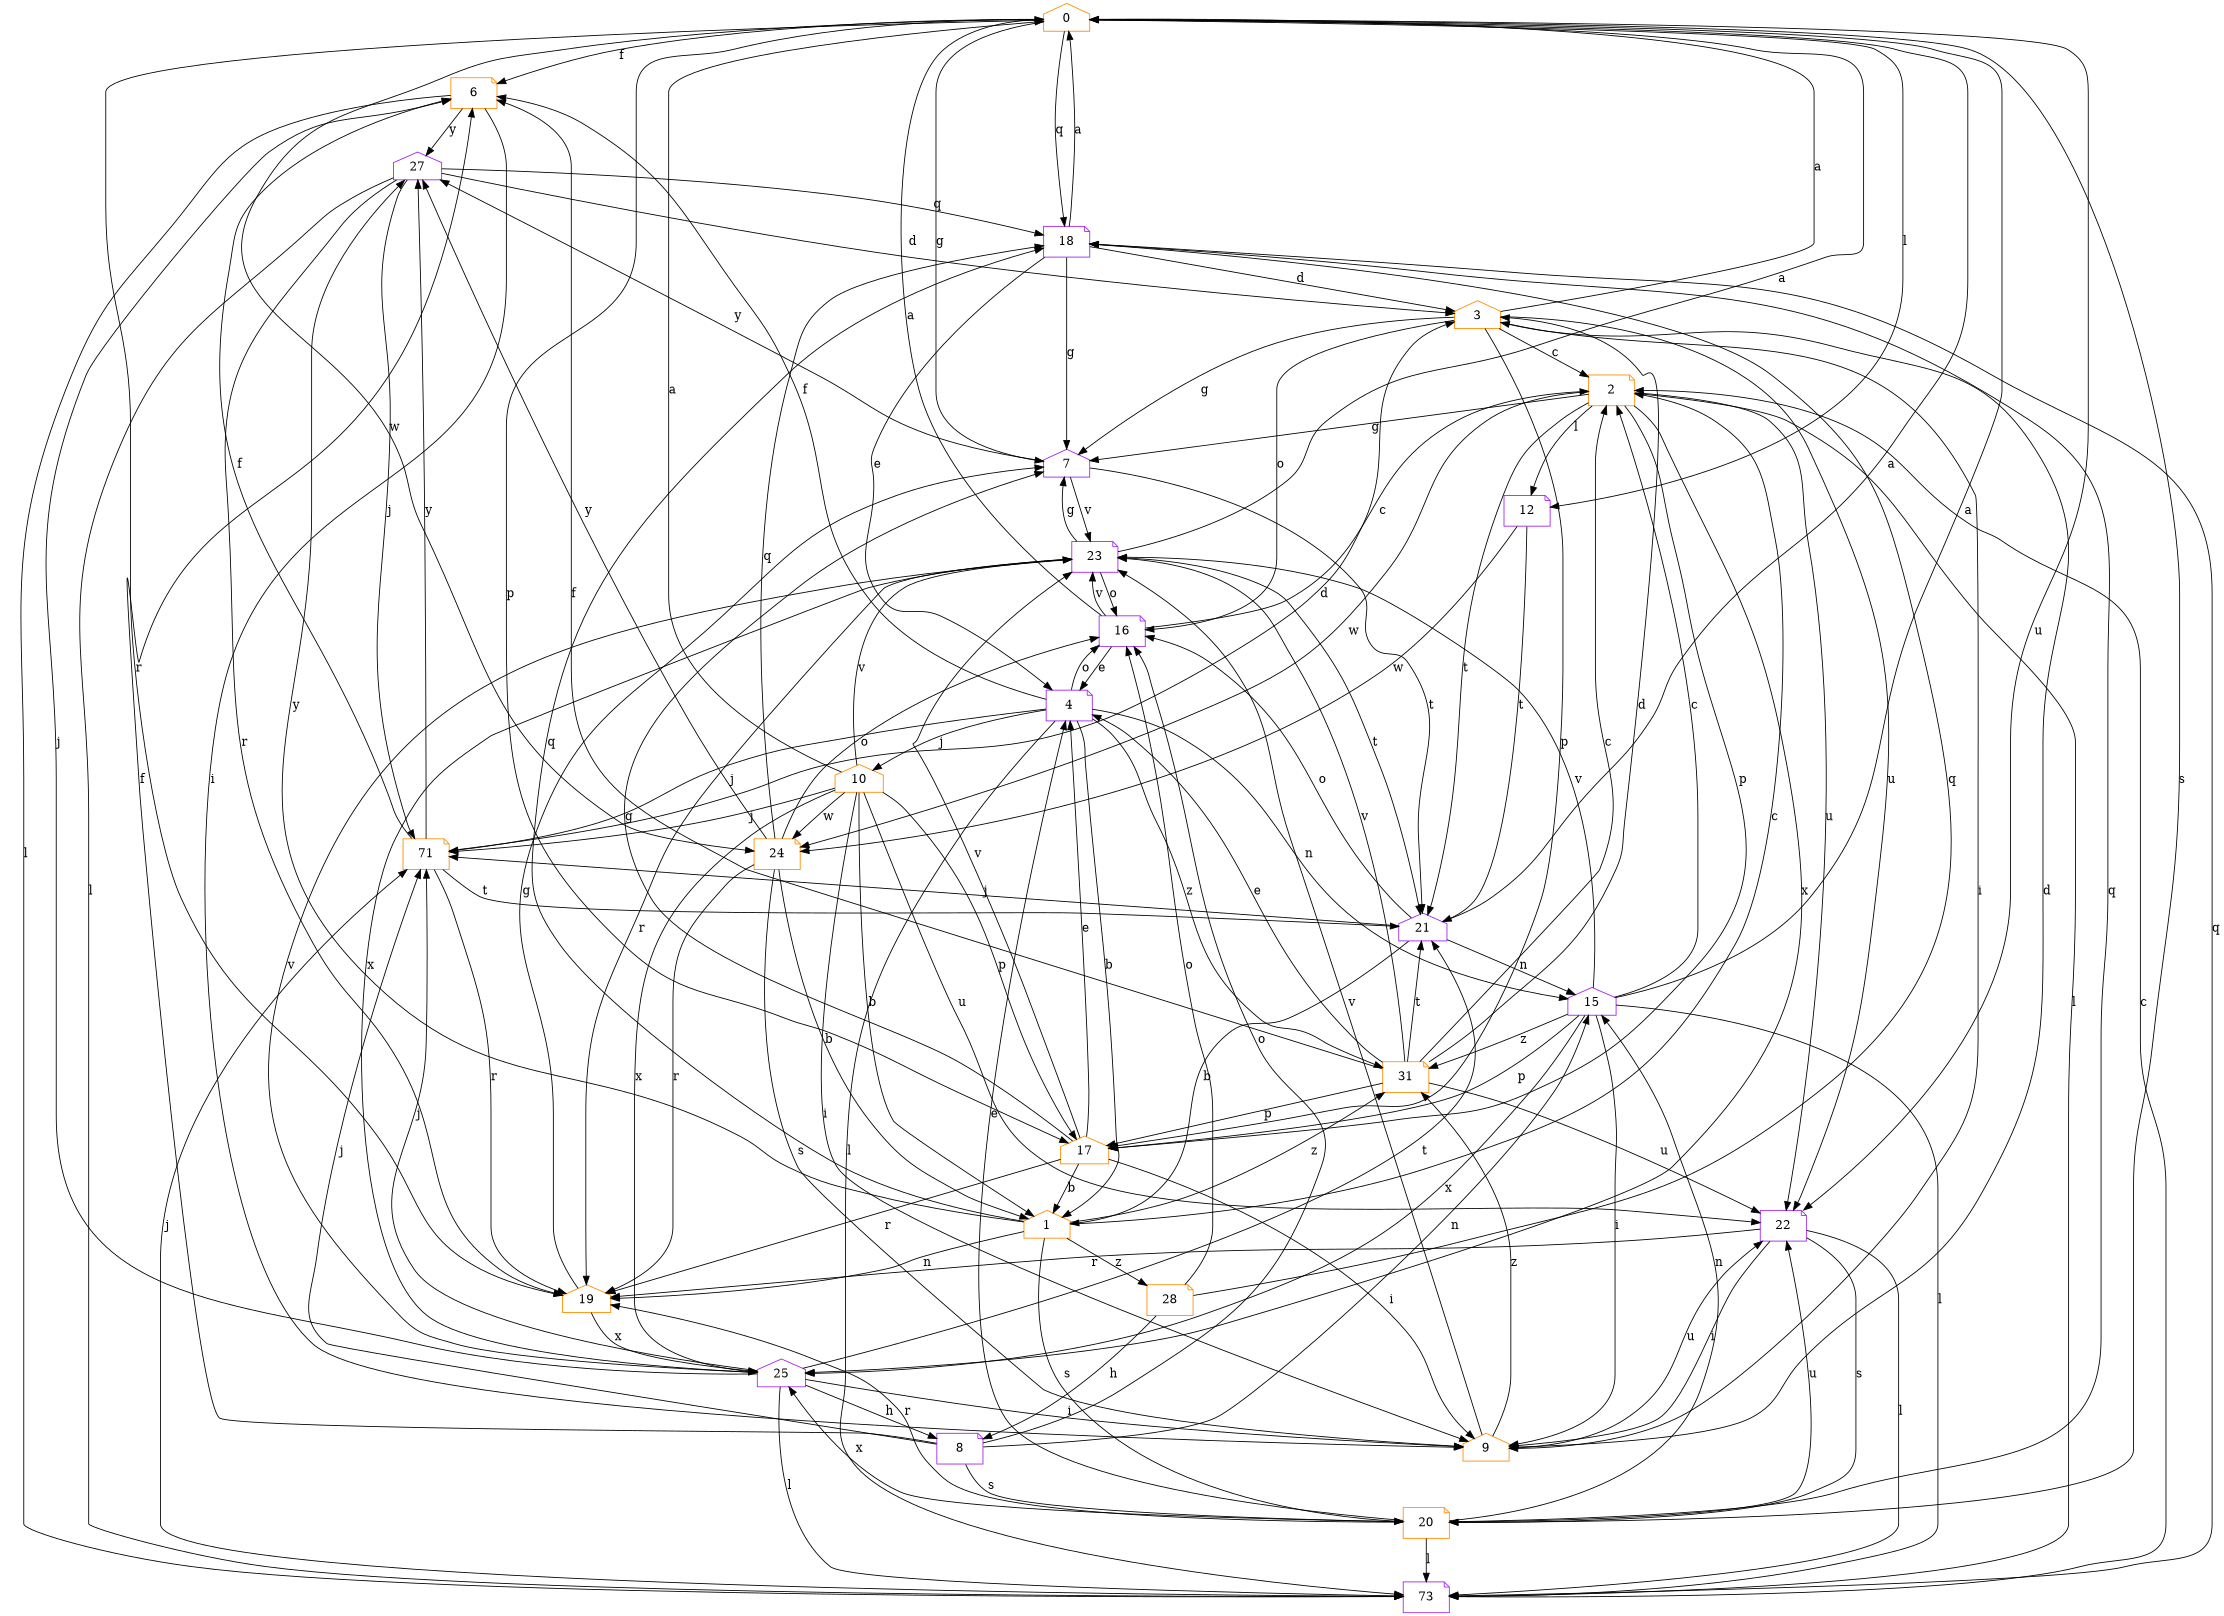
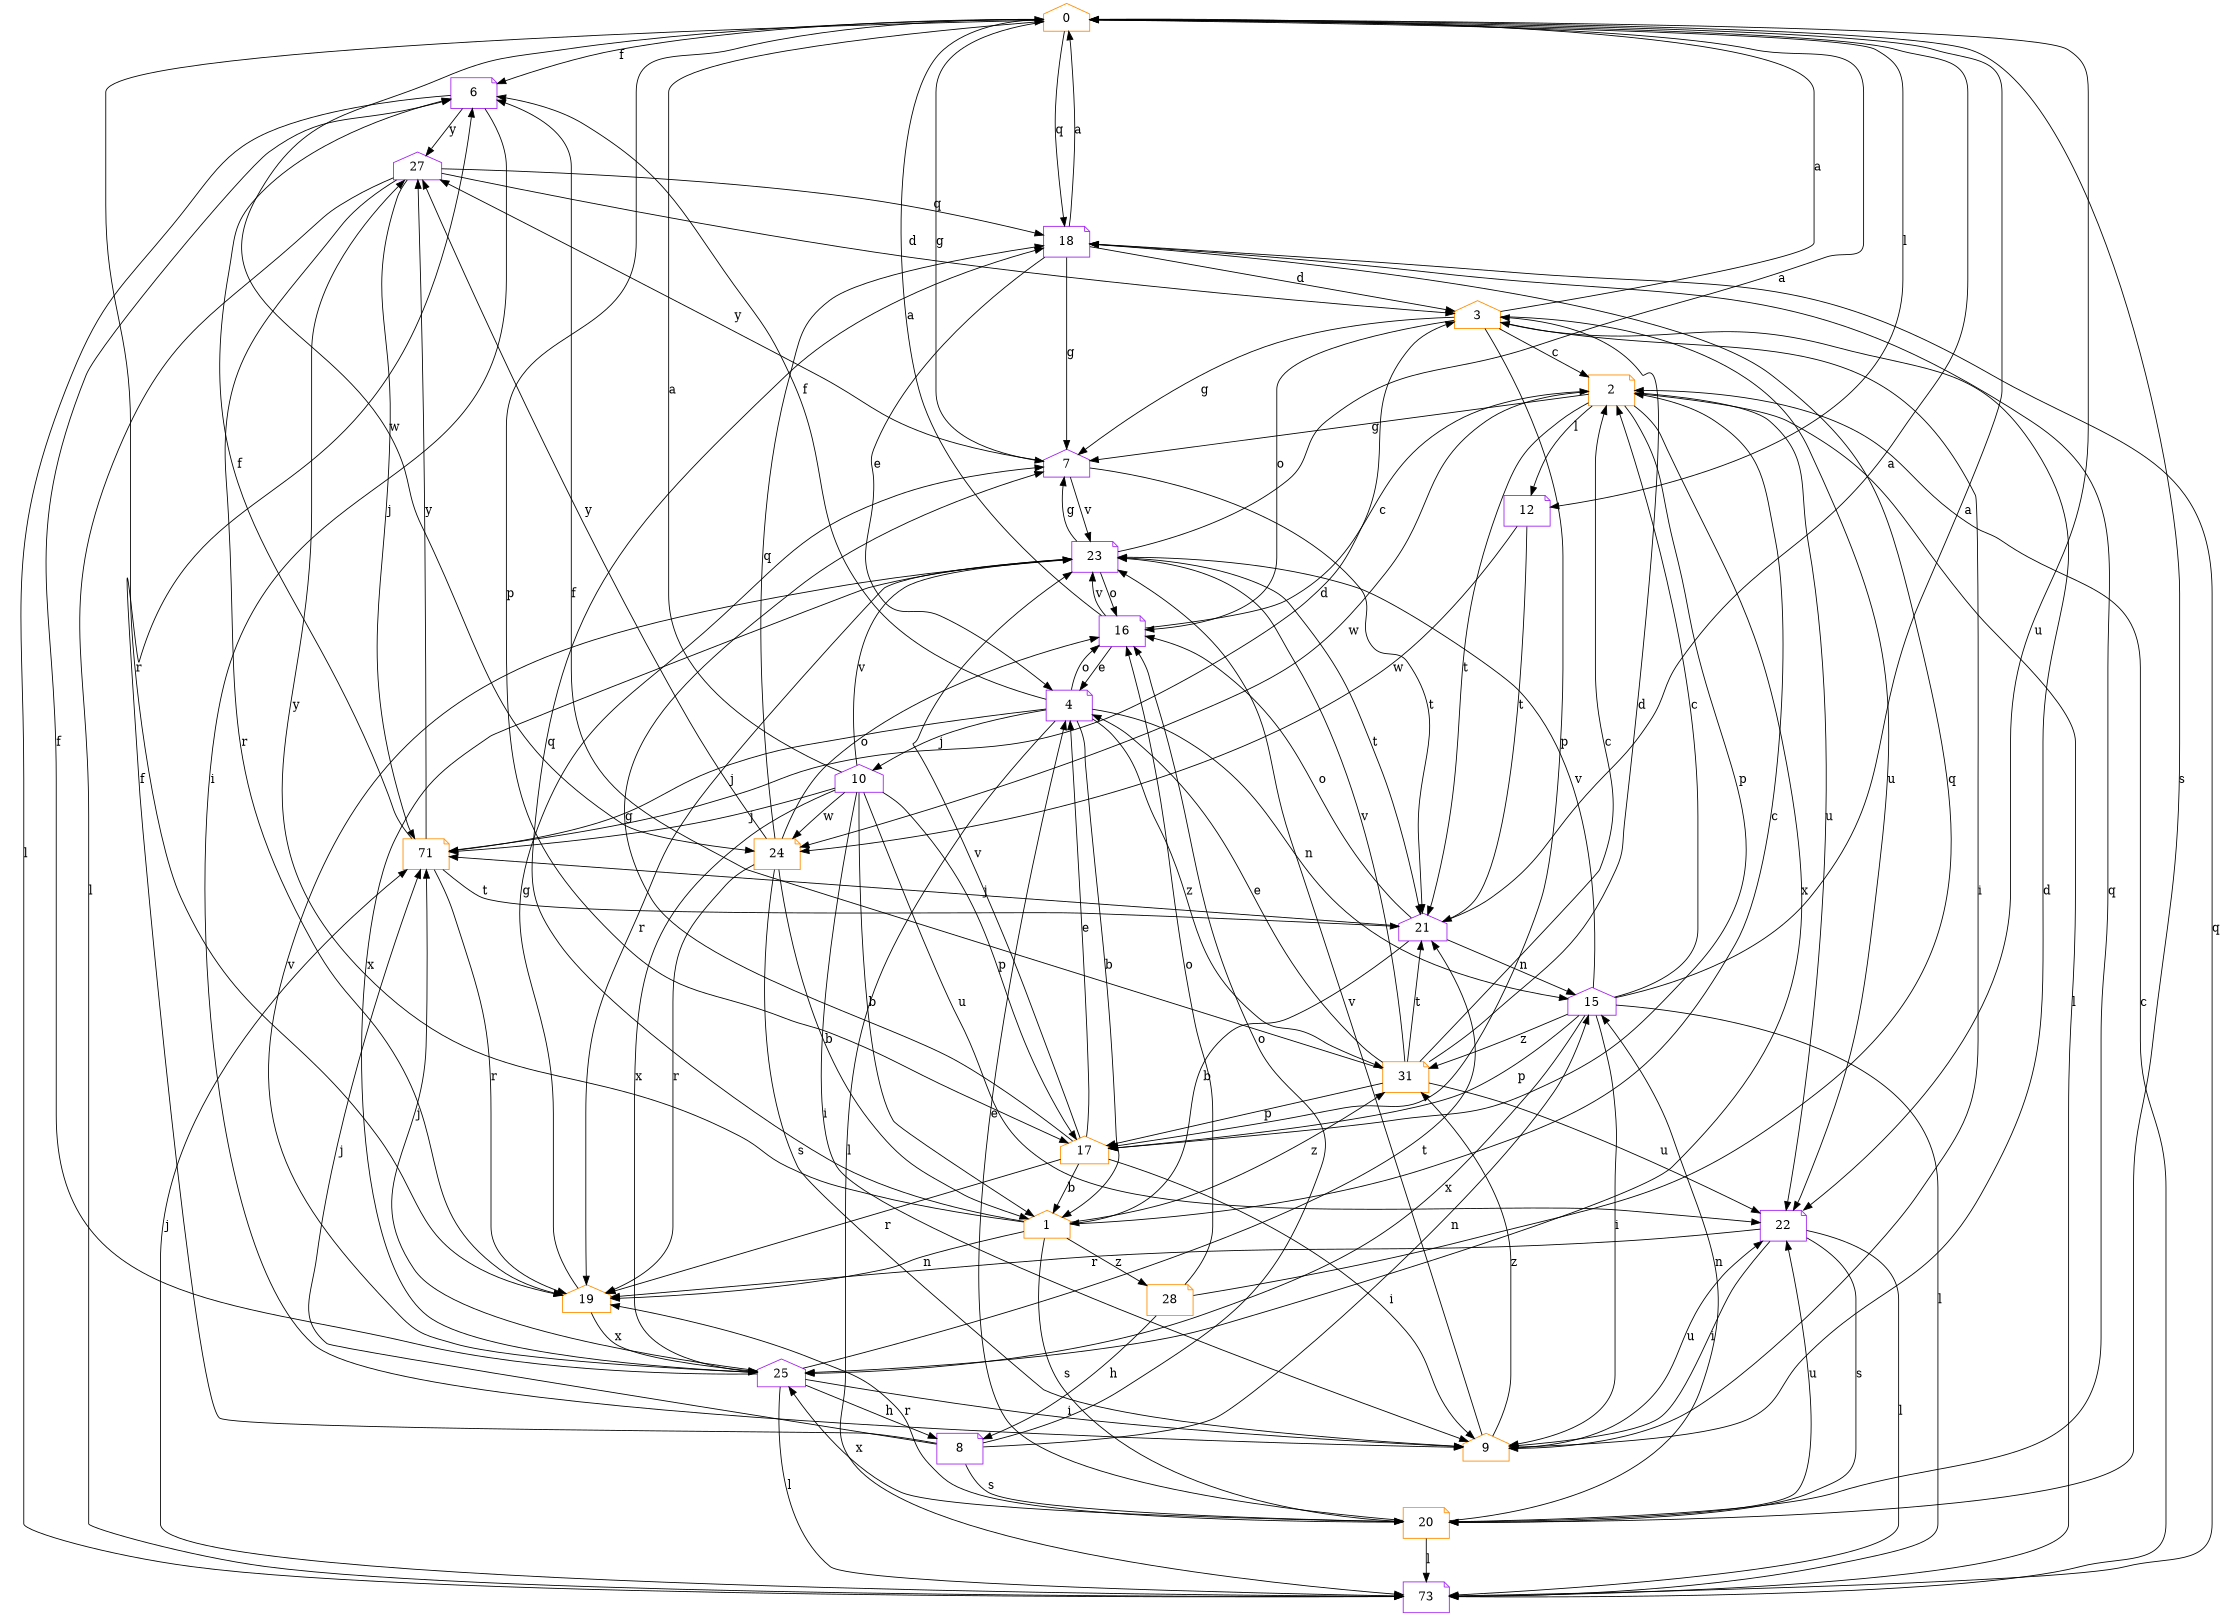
node "6": color darkorange -> purple
edge "25" -> "6": label "j" -> "f"
node "10": color darkorange -> purple
